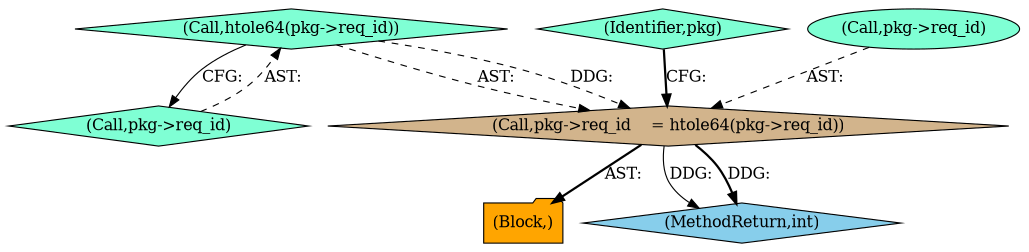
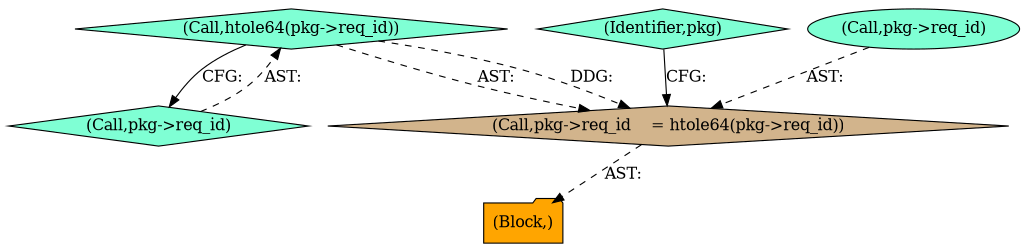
edge "(Identifier,pkg)" -> "(Call,pkg->req_id    = htole64(pkg->req_id))": style bold -> solid
edge "(Call,pkg->req_id    = htole64(pkg->req_id))" -> "(Block,)": style bold -> dashed
node "(MethodReturn,int)": removed
